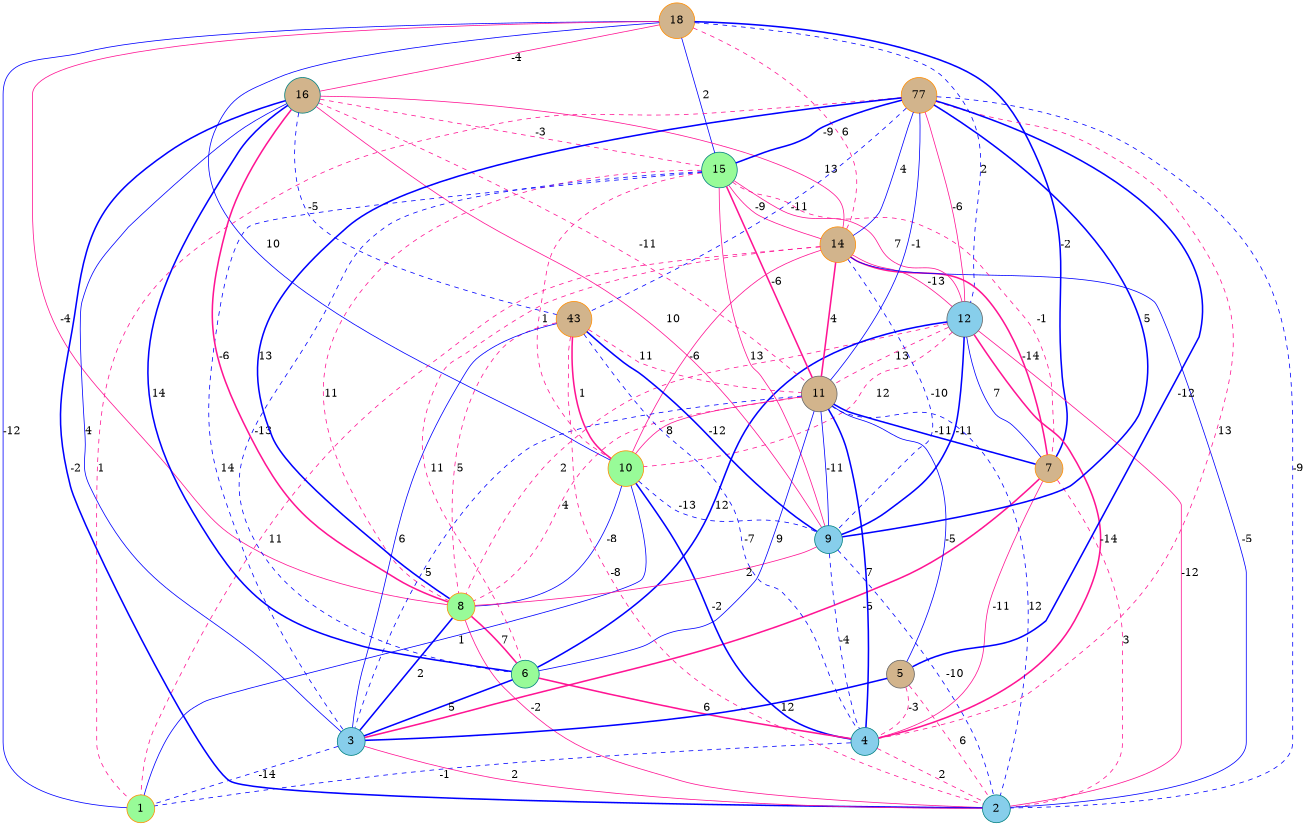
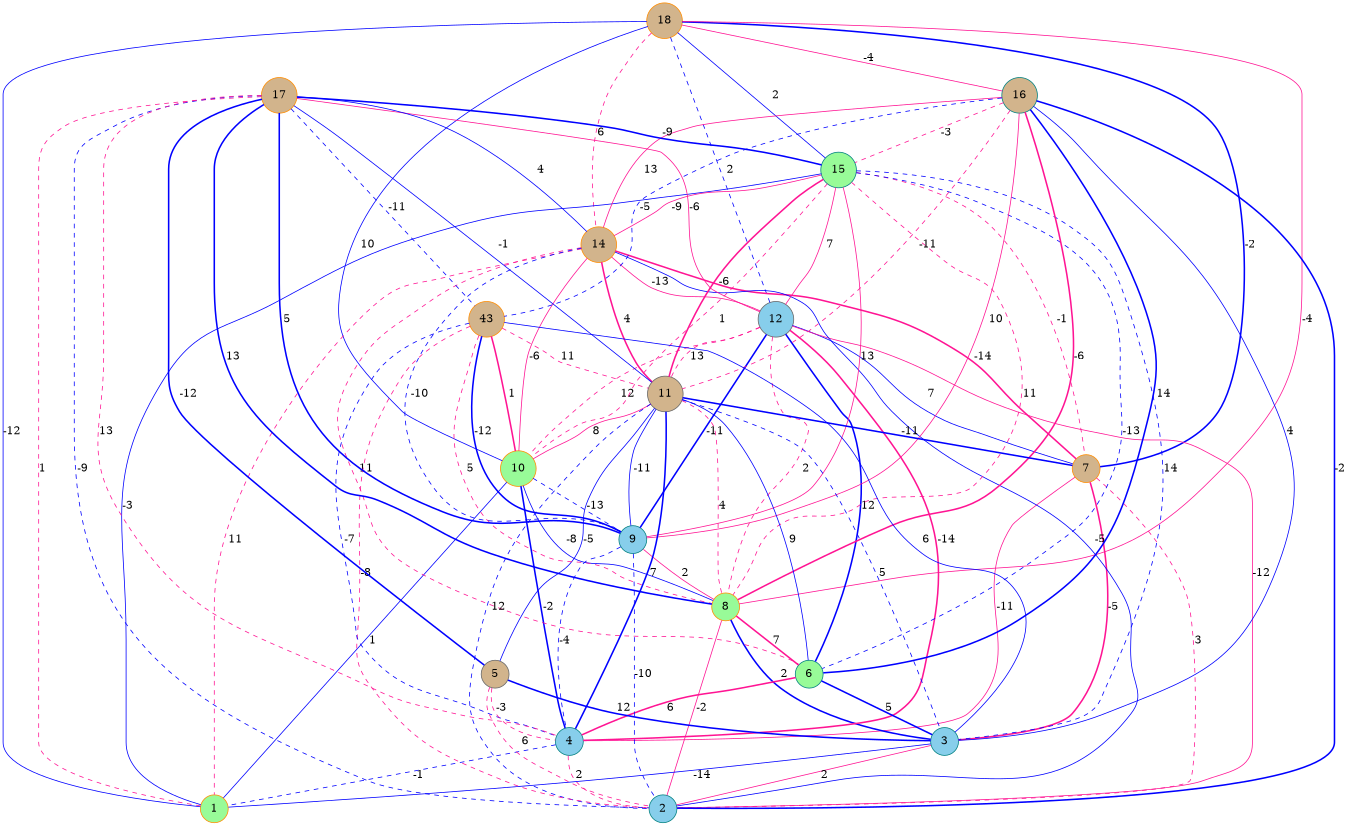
node "77": label "77" -> "17"
edge "15" -- "1": added, label "-3"
edge "3" -- "1": style dashed -> solid
